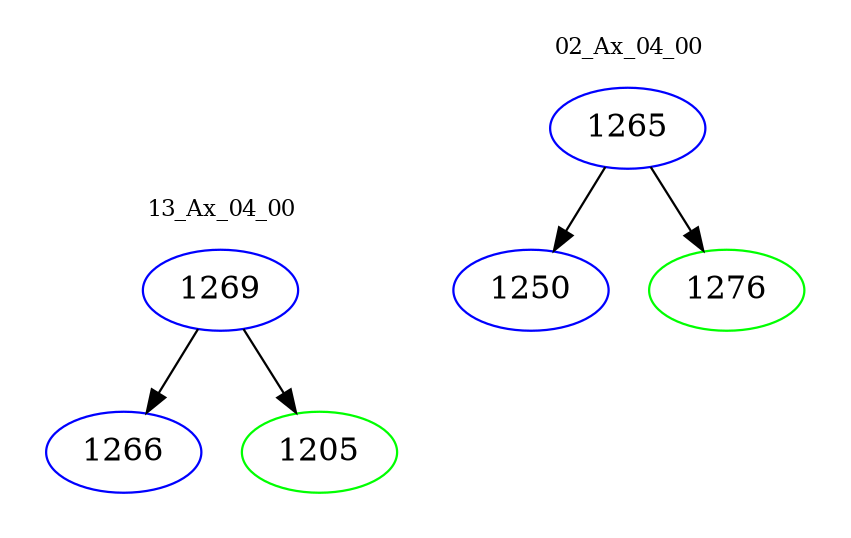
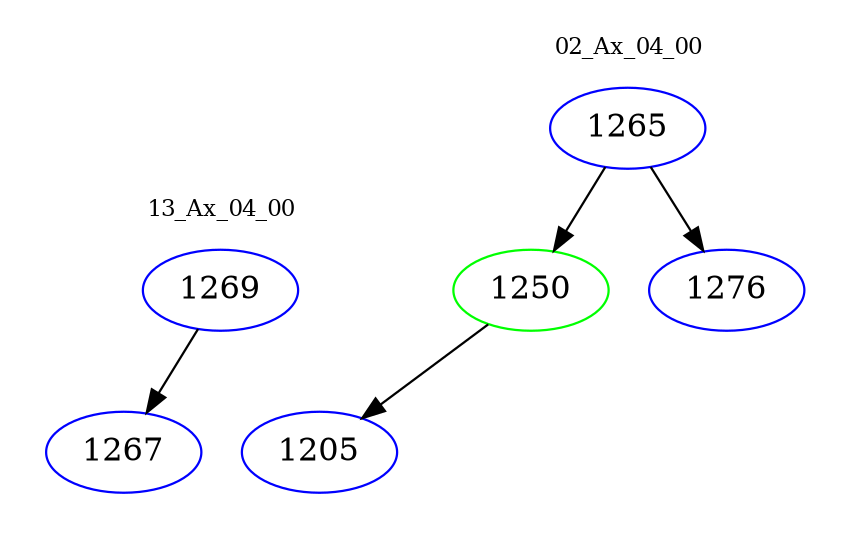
node "1250": color blue -> green
node "1276": color green -> blue
edge "1269" -> "1205": now "1250" -> "1205"
node "1266": label "1266" -> "1267"
node "1205": color green -> blue
